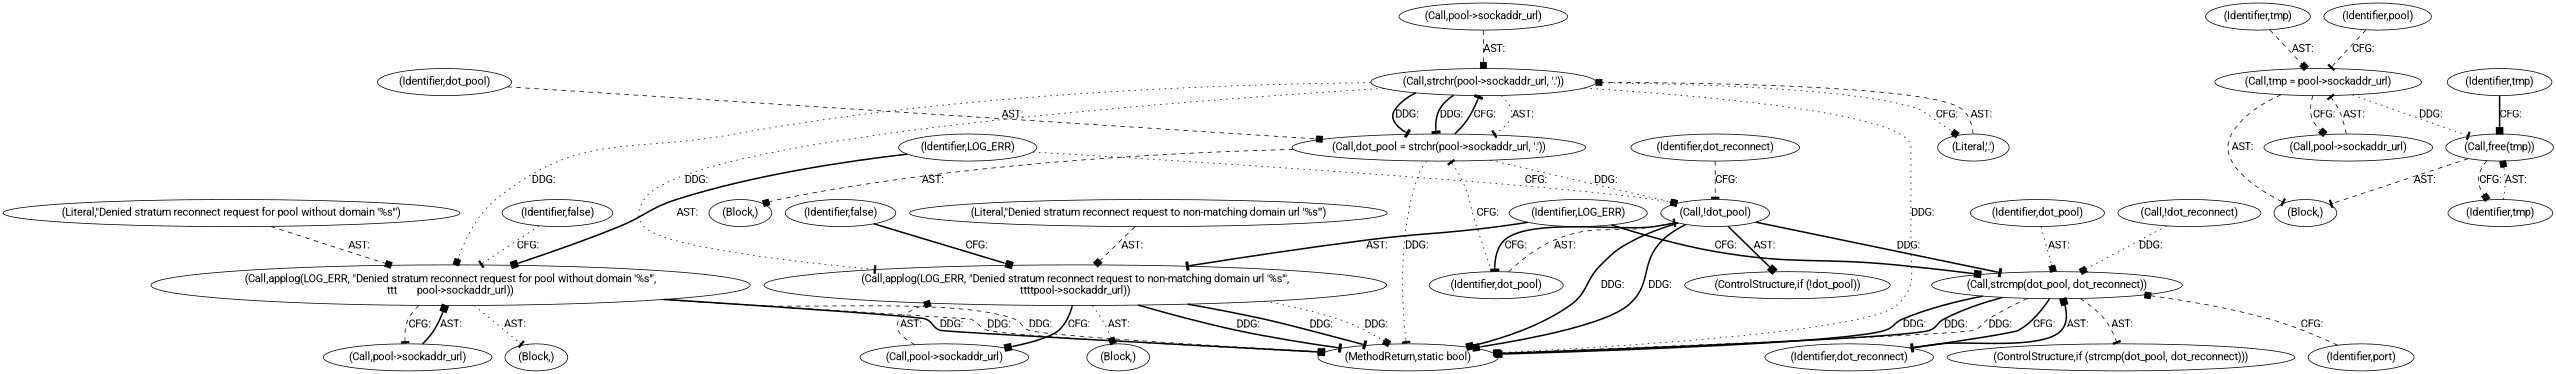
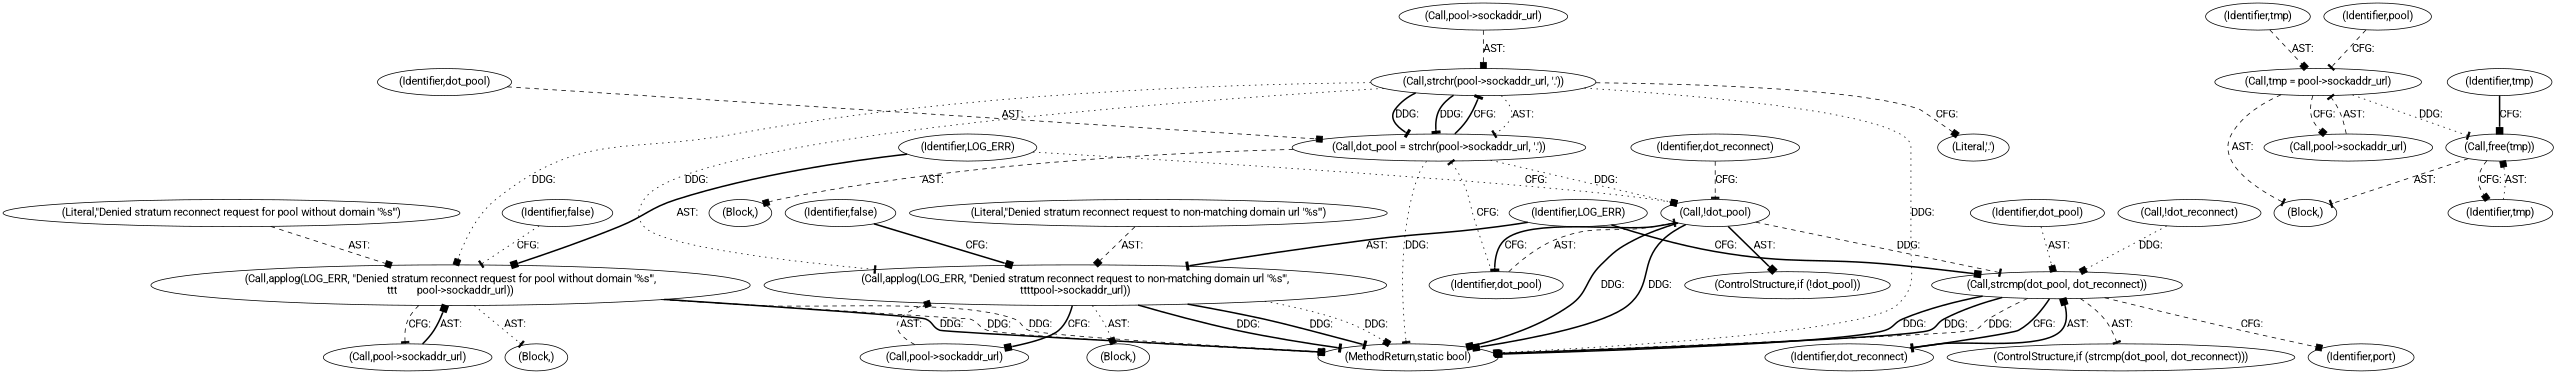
edge "(Literal,'.')" -> "(Call,strchr(pool->sockaddr_url, '.'))": removed, label "AST:"
edge "(Call,strchr(pool->sockaddr_url, '.'))" -> "(Literal,'.')": style dotted -> dashed
edge "(Call,!dot_pool)" -> "(Call,strcmp(dot_pool, dot_reconnect))": style bold -> dashed
edge "(Identifier,port)" -> "(Call,strcmp(dot_pool, dot_reconnect))": reversed
